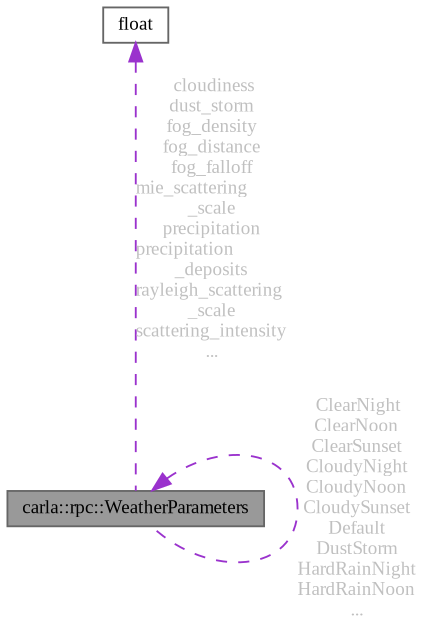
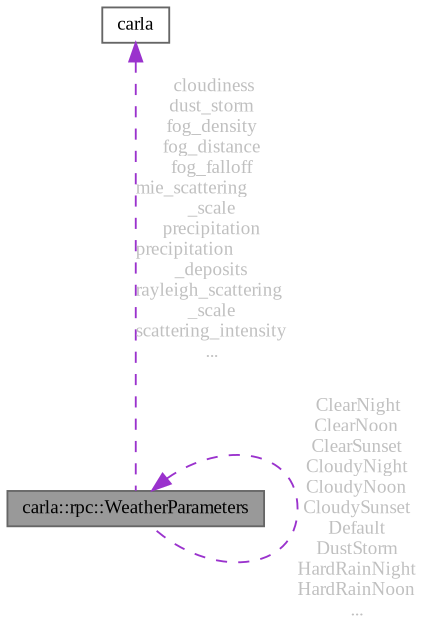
node "float": label "float" -> "carla"
